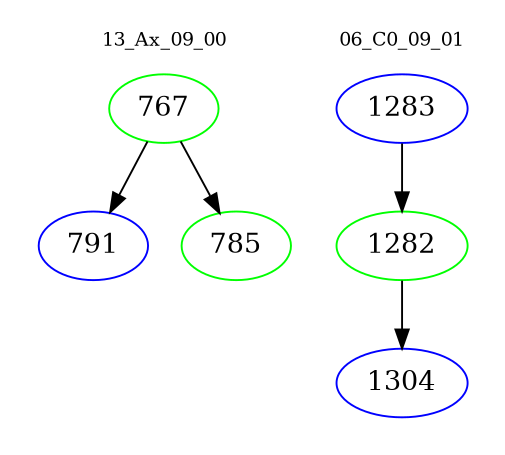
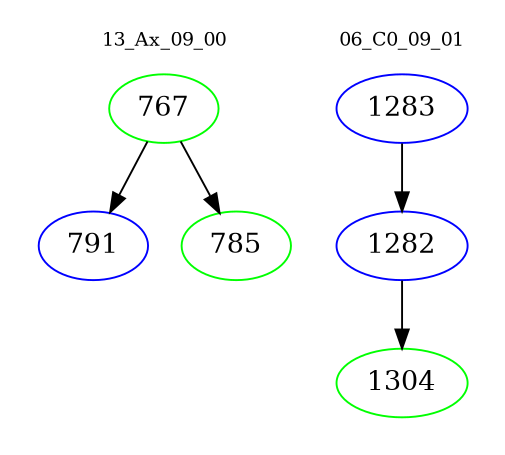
node "1282": color green -> blue
node "1304": color blue -> green
